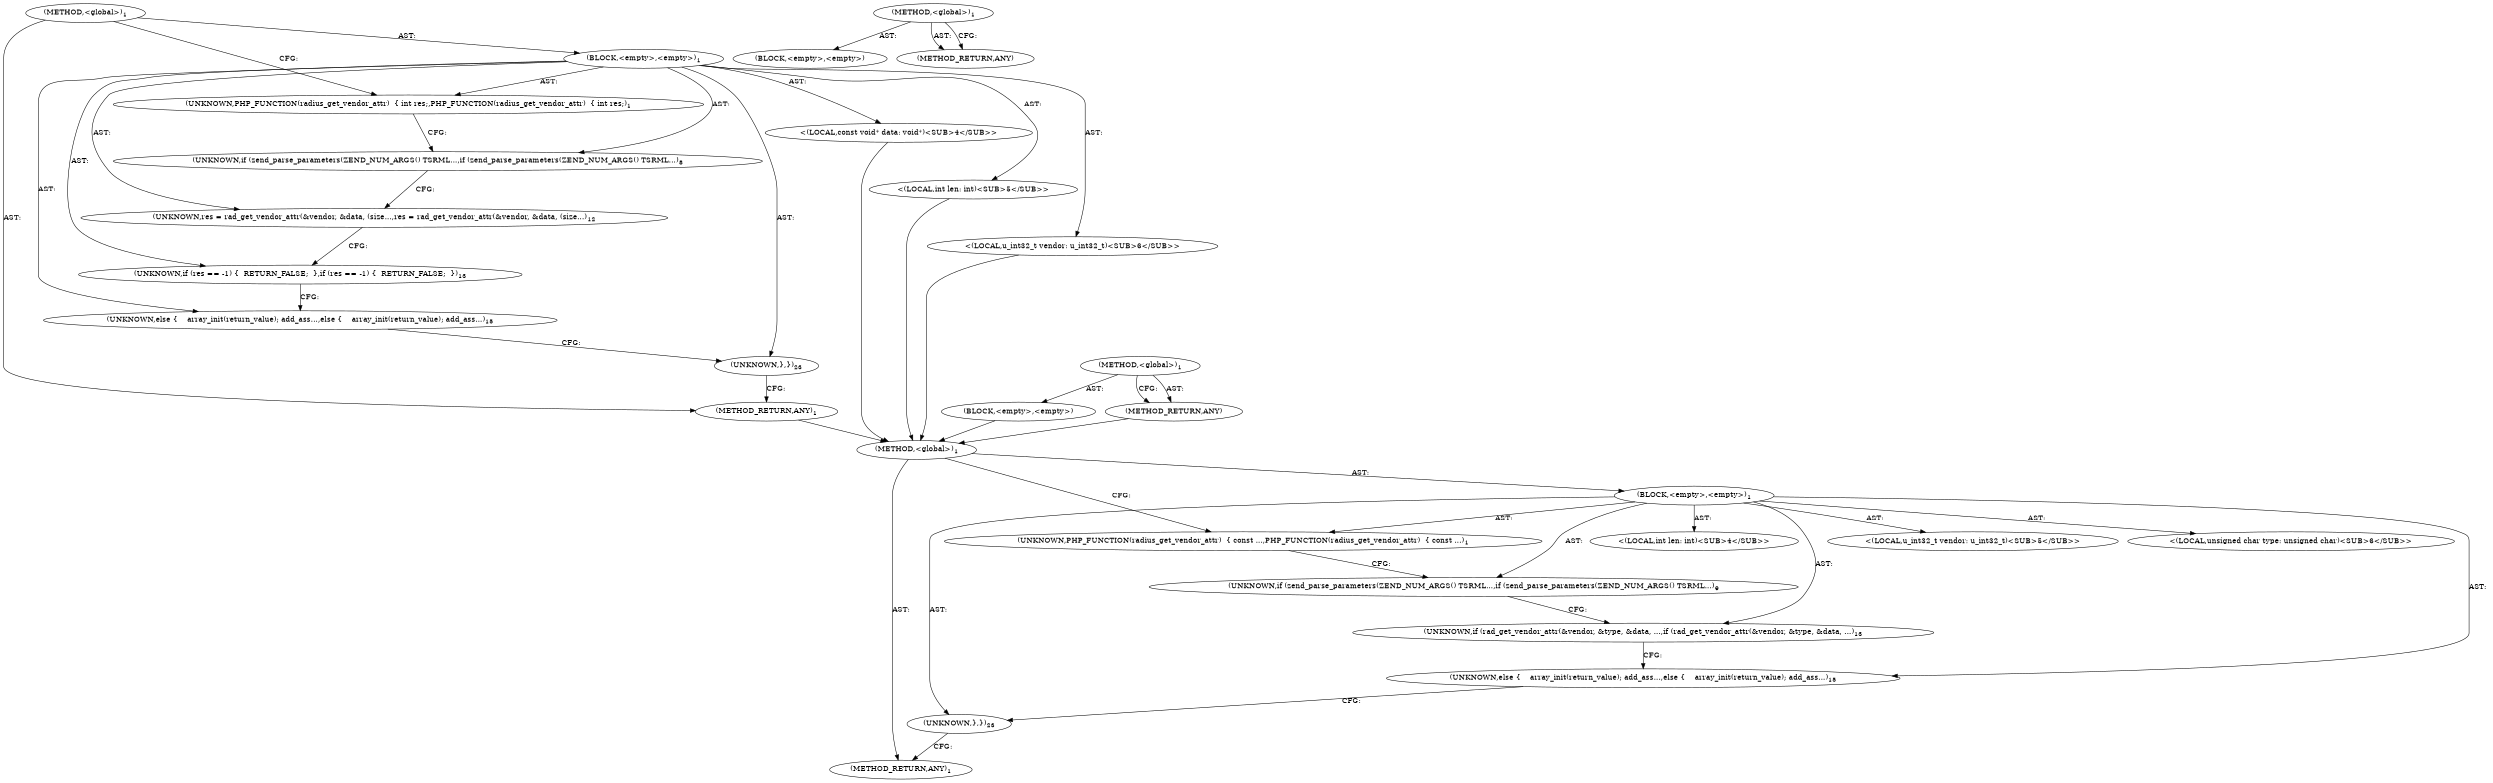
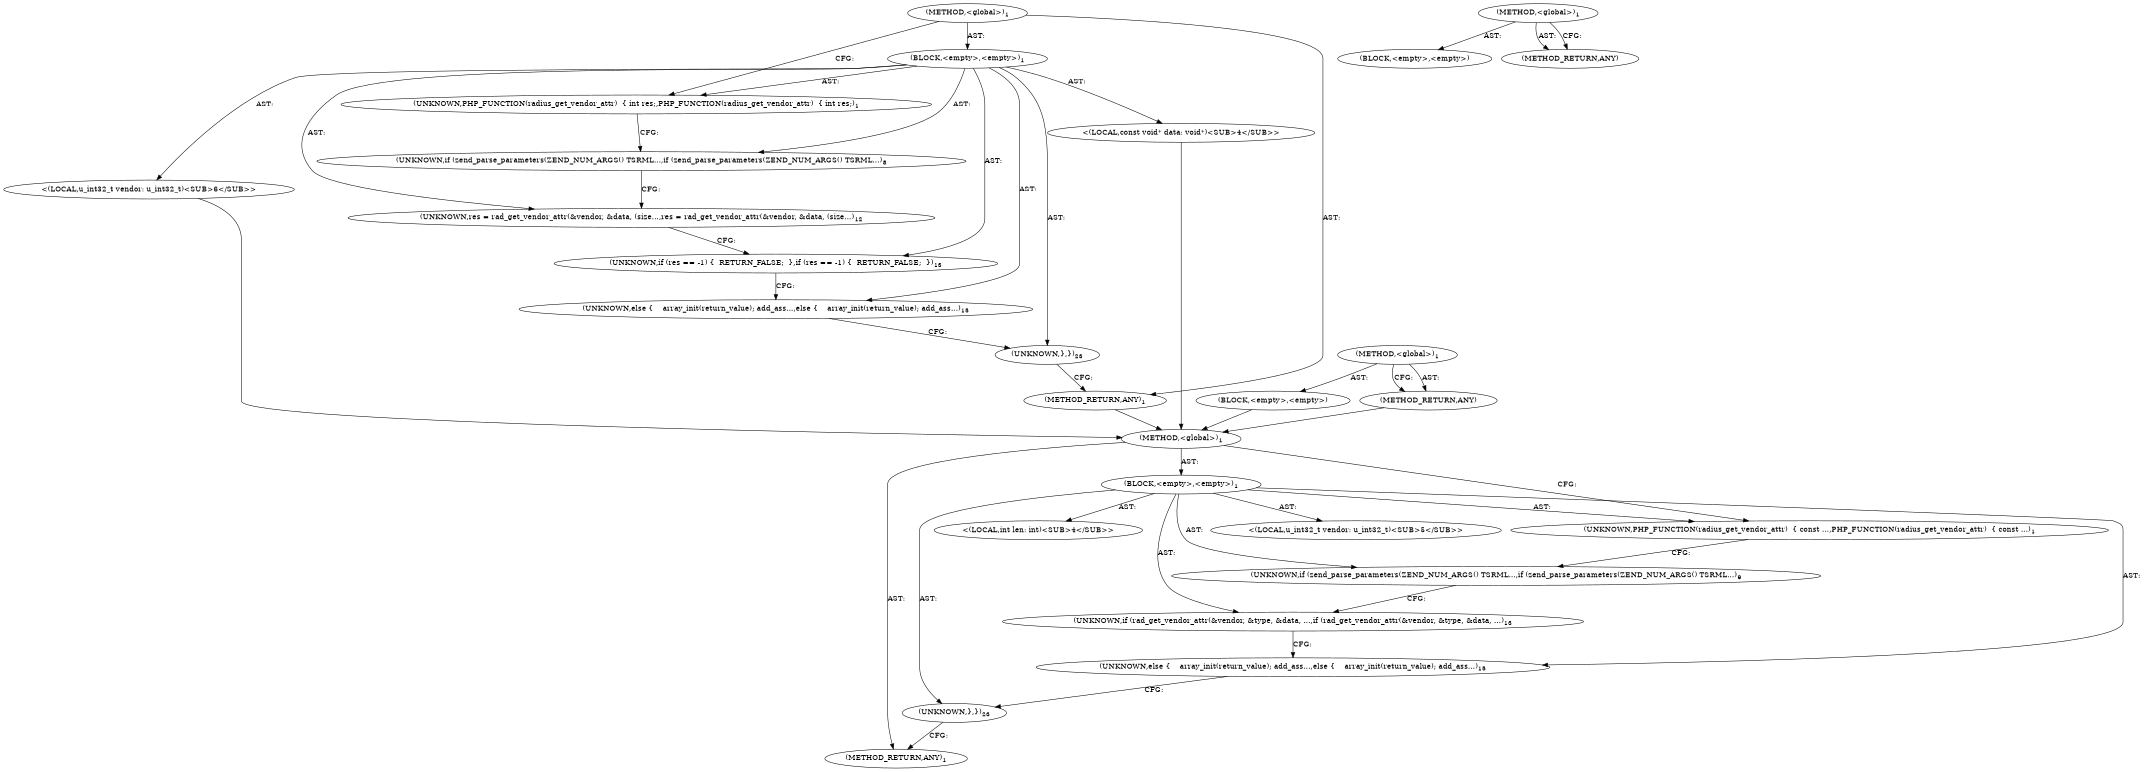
node "<(LOCAL,int len: int)<SUB>5</SUB>>": removed
node "<(LOCAL,unsigned char type: unsigned char)<SUB>6</SUB>>": removed
